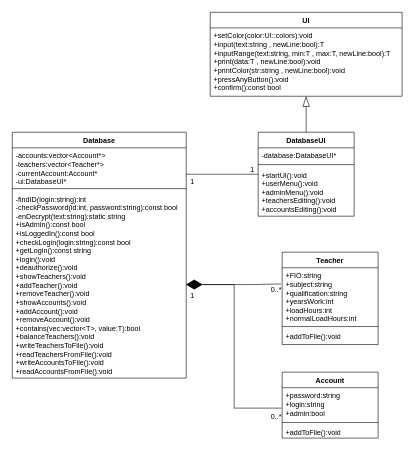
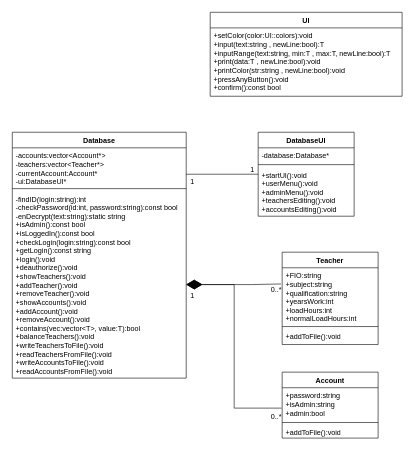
edge "DatabaseUI" -> "UI": removed
node "-database:DatabaseUI*": label "-database:DatabaseUI*" -> "-database:Database*"
node "+password:string +login:string +admin:bool": label "+password:string +login:string +admin:bool" -> "+password:string +isAdmin:string +admin:bool"
